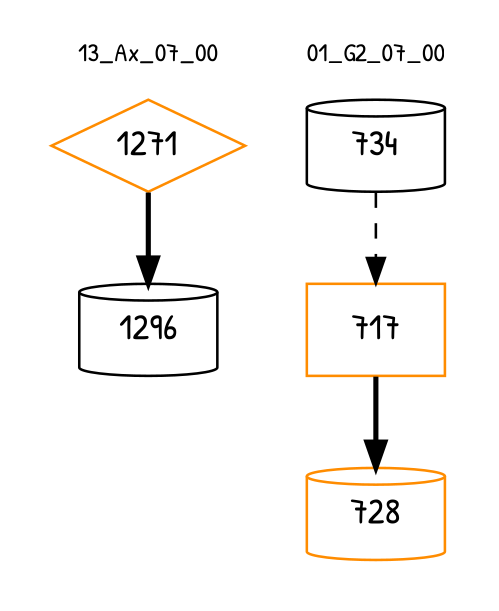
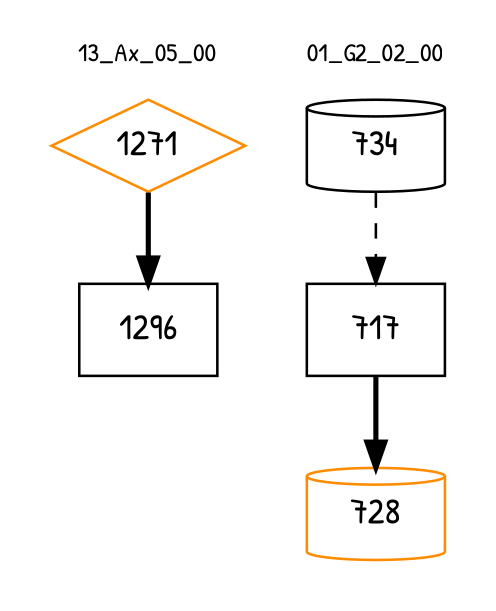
cluster "13_Ax_07_00": label "13_Ax_07_00" -> "13_Ax_05_00"
cluster "01_G2_07_00": label "01_G2_07_00" -> "01_G2_02_00"
node "1296": shape cylinder -> box
node "717": color darkorange -> black
